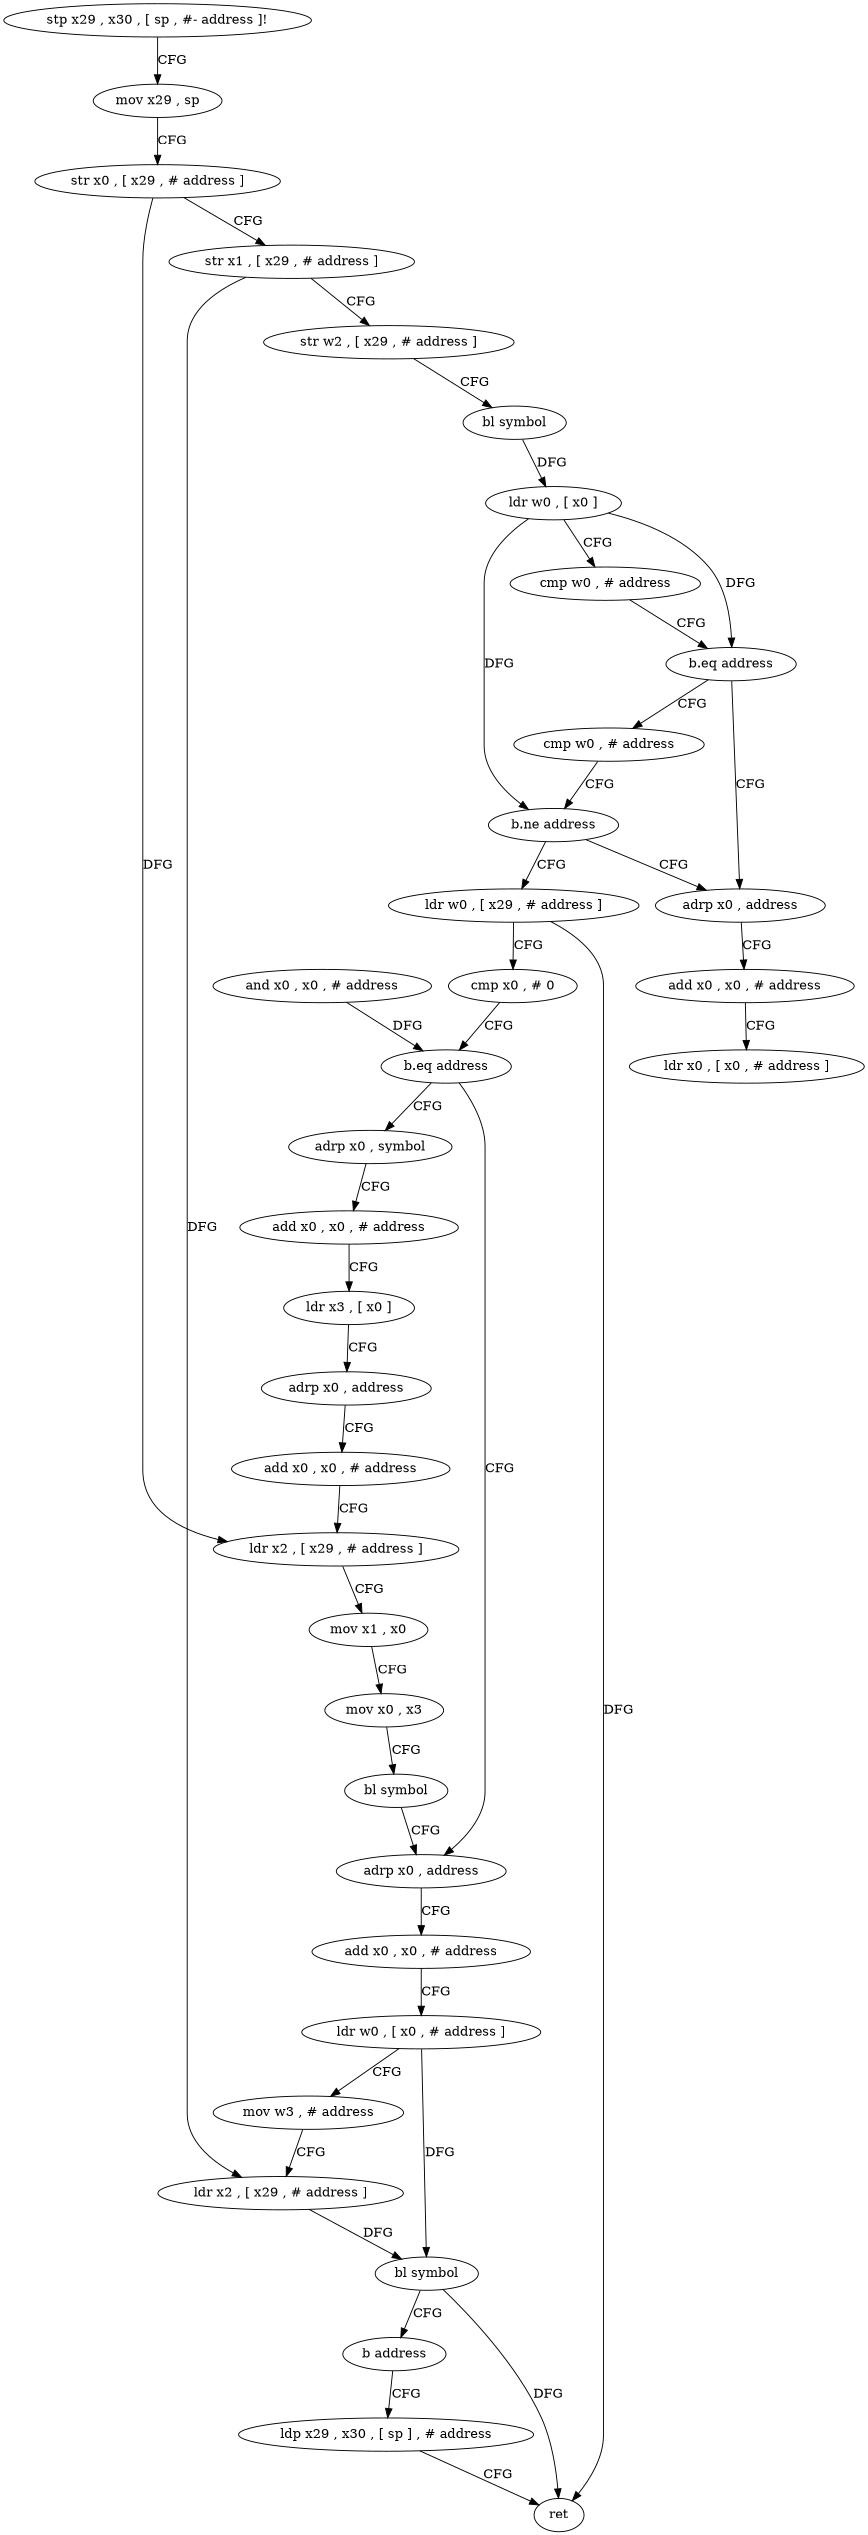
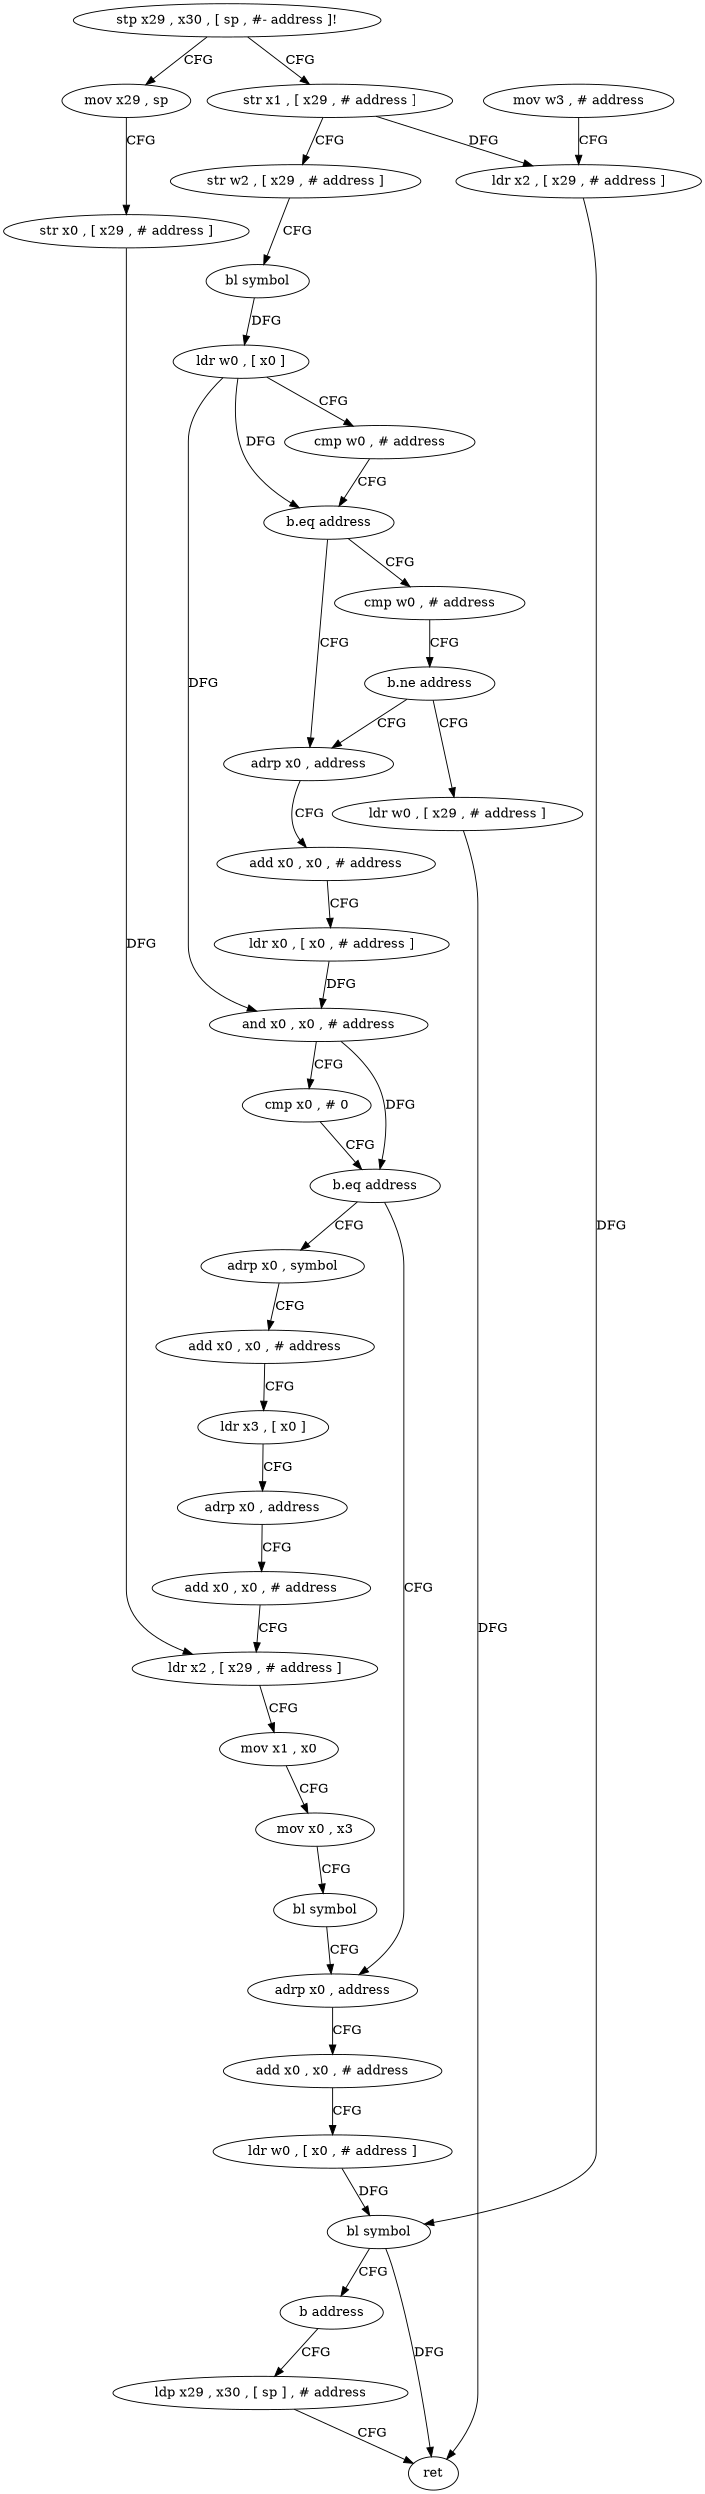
edge "str x0 , [ x29 , # address ]" -> "str x1 , [ x29 , # address ]": now "stp x29 , x30 , [ sp , #- address ]!" -> "str x1 , [ x29 , # address ]"
edge "ldr w0 , [ x0 ]" -> "b.ne address": now "ldr w0 , [ x0 ]" -> "and x0 , x0 , # address"
edge "ldr w0 , [ x29 , # address ]" -> "cmp x0 , # 0": now "and x0 , x0 , # address" -> "cmp x0 , # 0"
edge "ldr x0 , [ x0 , # address ]" -> "and x0 , x0 , # address": added, label "DFG"
edge "ldr w0 , [ x0 , # address ]" -> "mov w3 , # address": removed, label "CFG"
